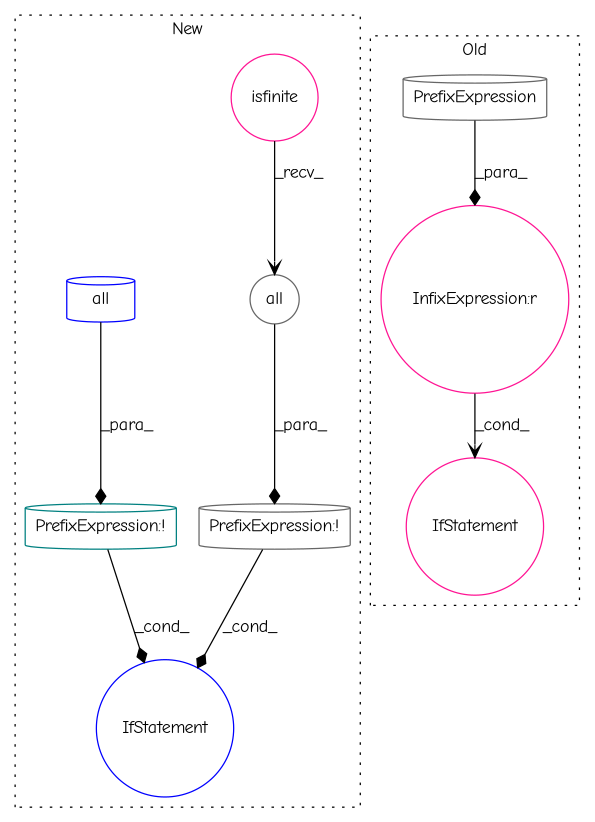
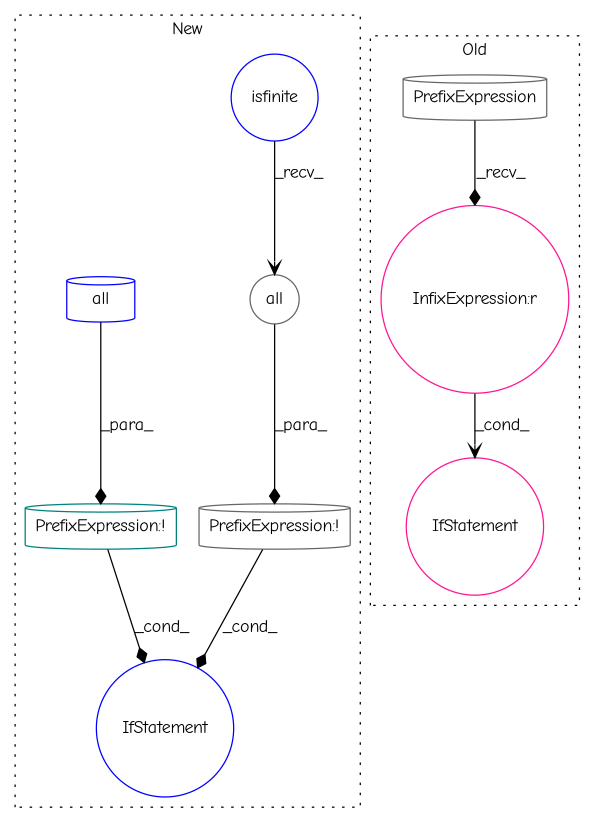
node "isfinite": color deeppink -> blue
edge "PrefixExpression" -> "InfixExpression:r": label "_para_" -> "_recv_"
